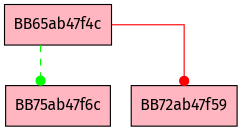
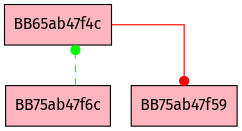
edge "BB65ab47f4c" -> "BB75ab47f6c": reversed
node "BB72ab47f59": label "BB72ab47f59" -> "BB75ab47f59"
